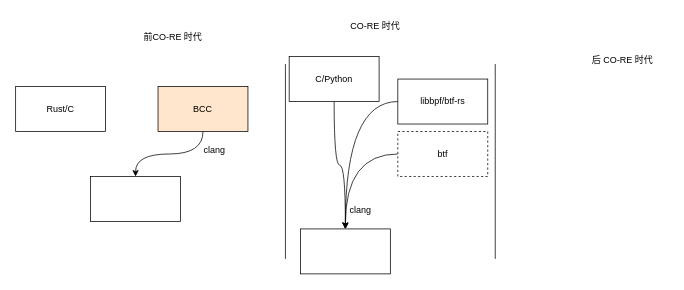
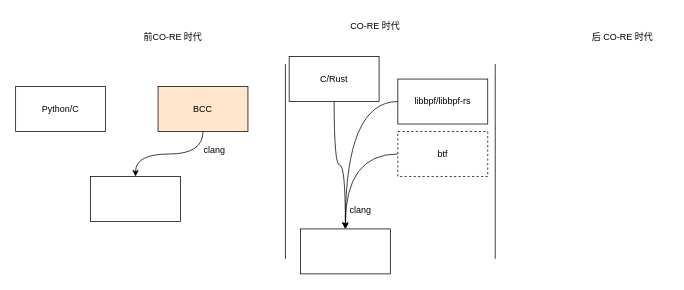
node "后 CO-RE 时代": moved (623, 60) -> (623, 38)
node "C/Python": label "C/Python" -> "C/Rust"
node "libbpf/btf-rs": label "libbpf/btf-rs" -> "libbpf/libbpf-rs"
node "Rust/C": label "Rust/C" -> "Python/C"
